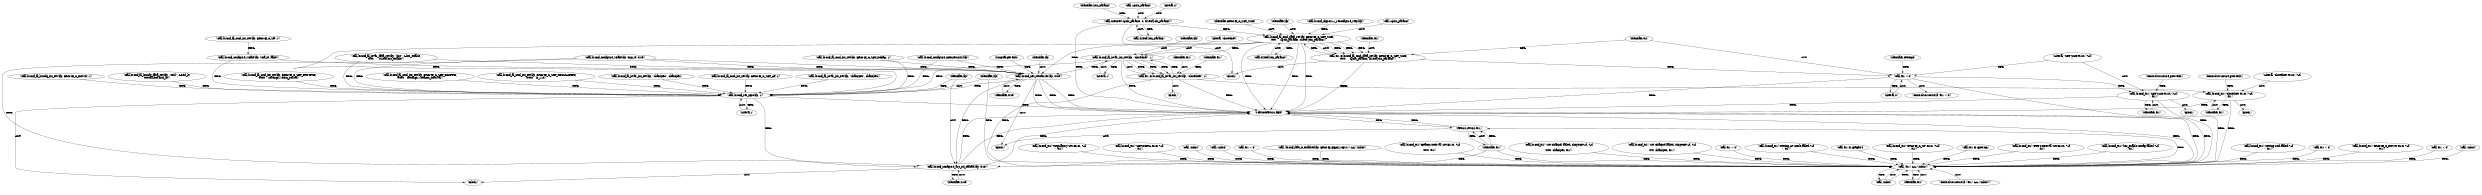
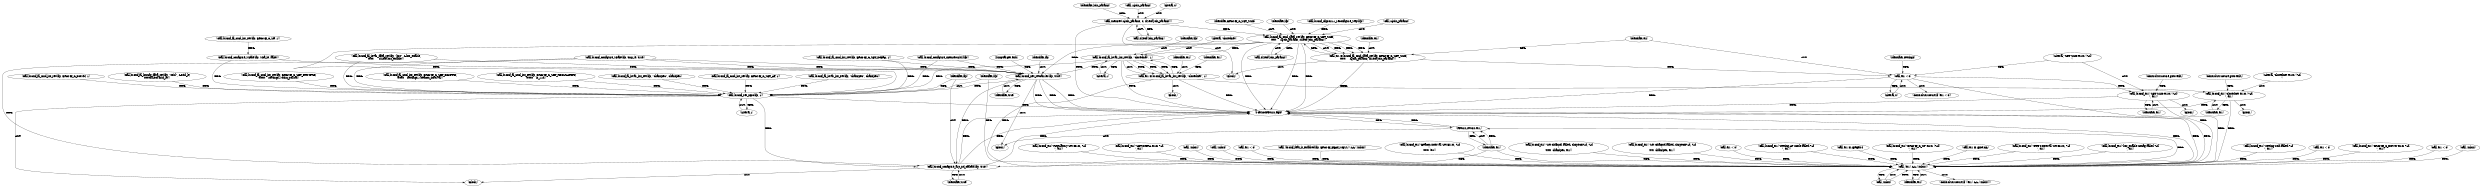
node "(Call,brcmf_fil_bsscfg_int_set(ifp, BRCMF_C_DOWN, 1))": label "(Call,brcmf_fil_bsscfg_int_set(ifp, BRCMF_C_DOWN, 1))" -> "(Call,brcmf_fil_cmd_int_set(ifp, BRCMF_C_DOWN, 1))"
edge "(ControlStructure,if ((err) && (!mbss)))" -> "(Call,(err) && (!mbss))": reversed
